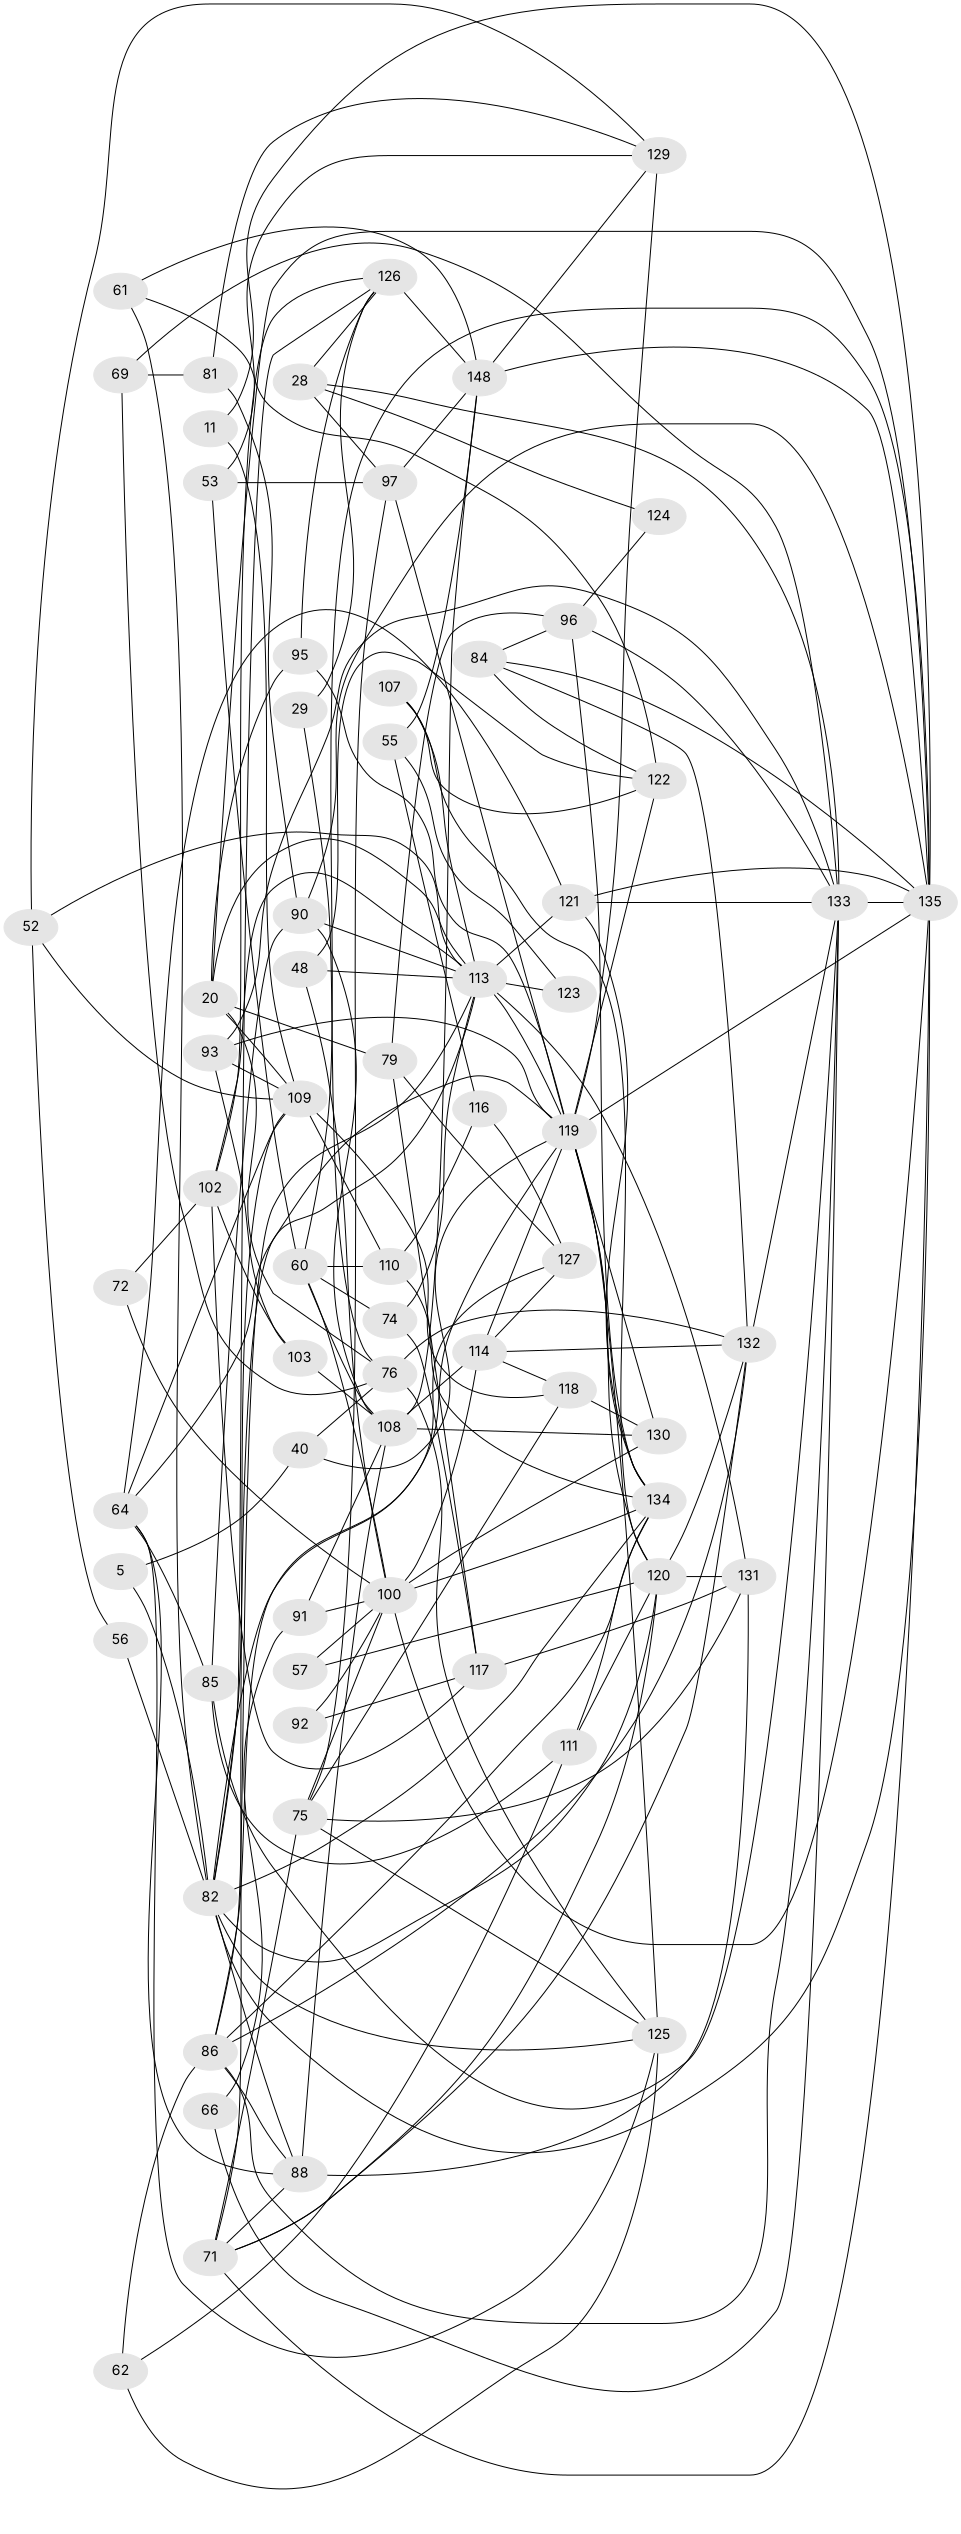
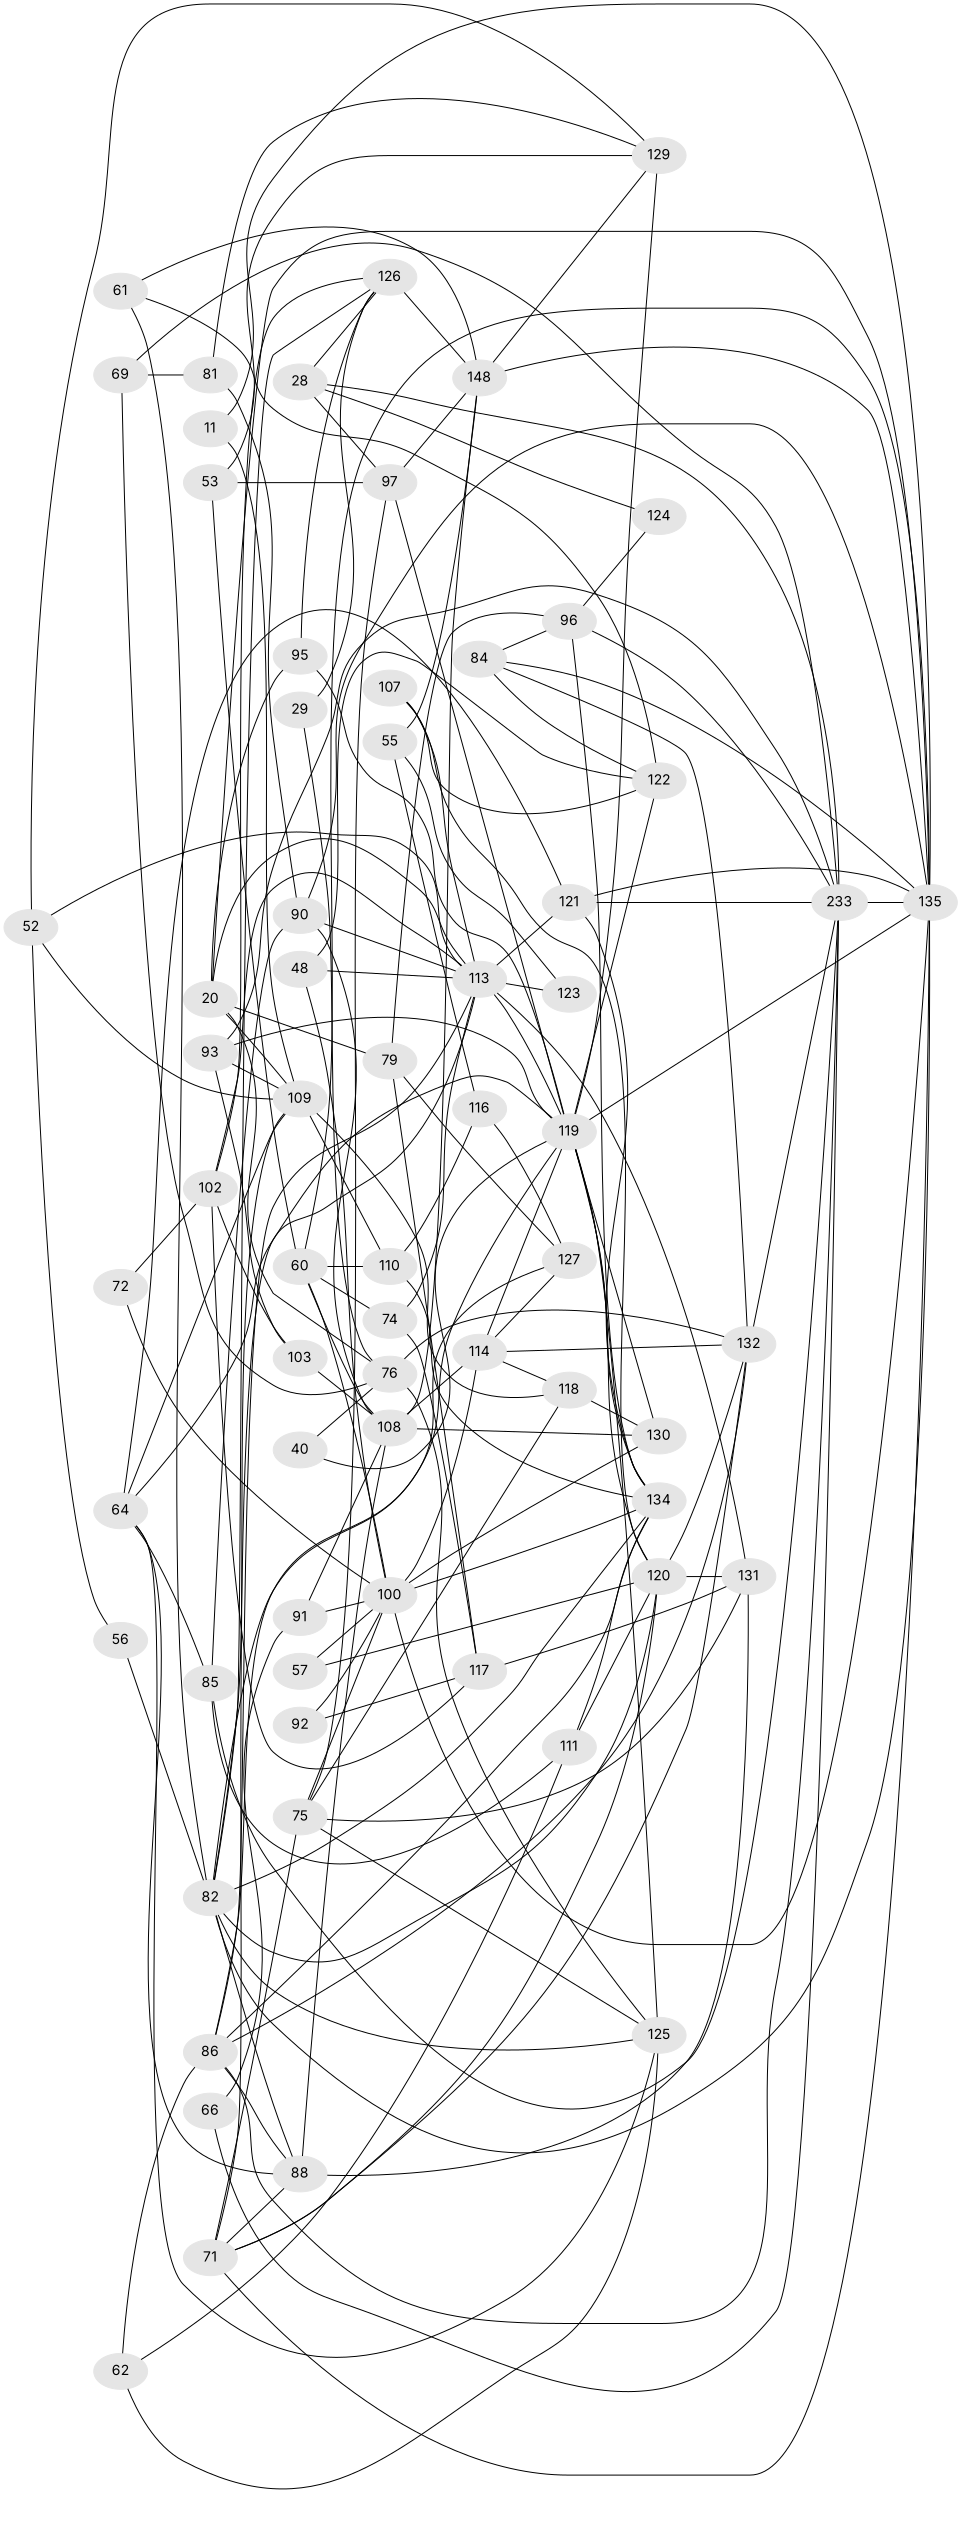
node "133": label "133" -> "233"
node "5": removed
